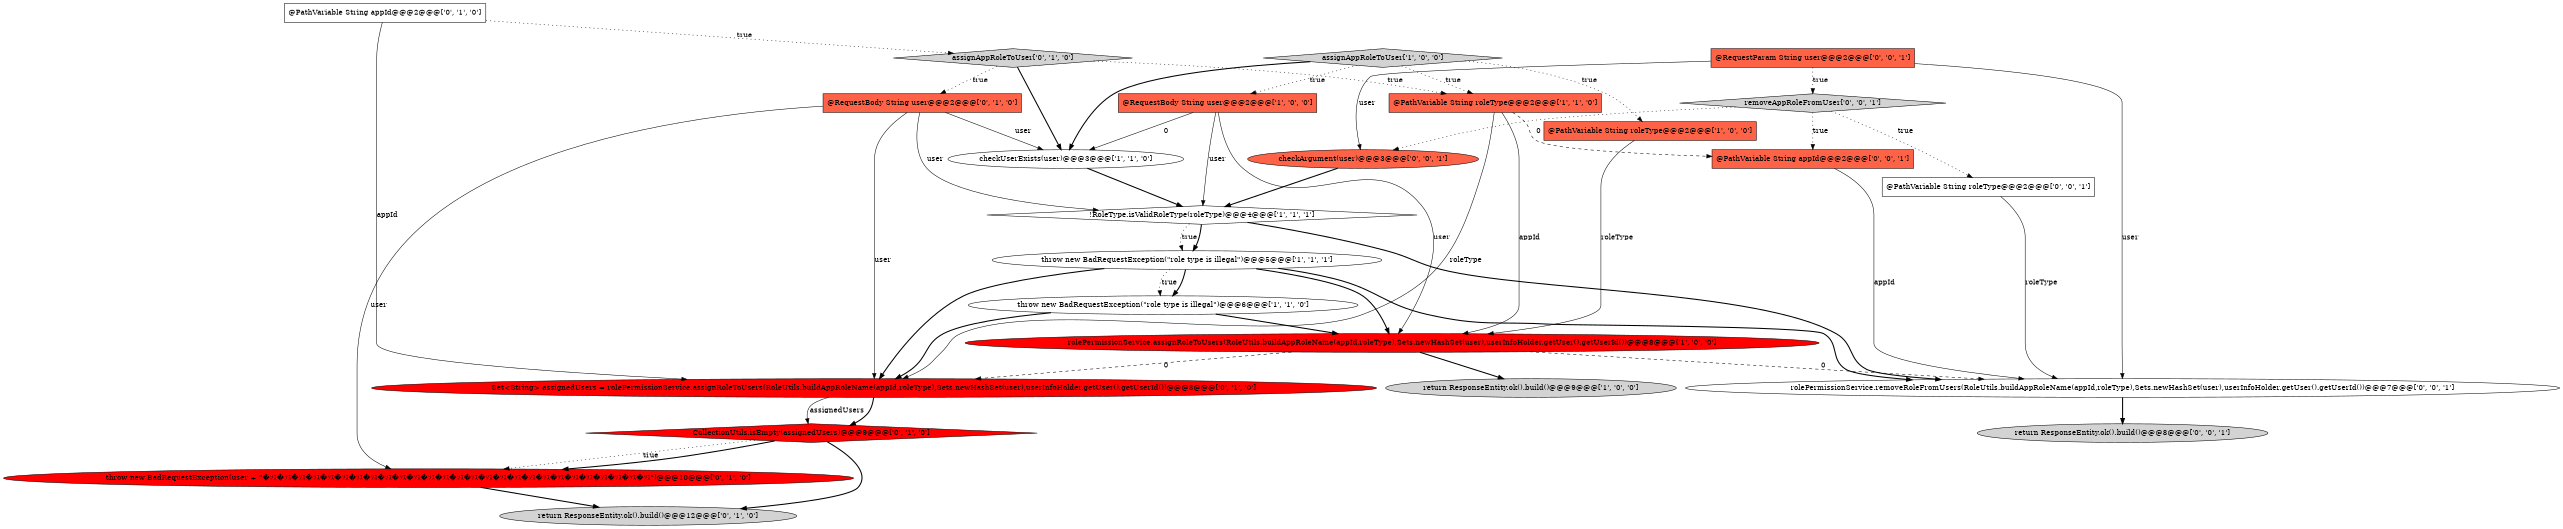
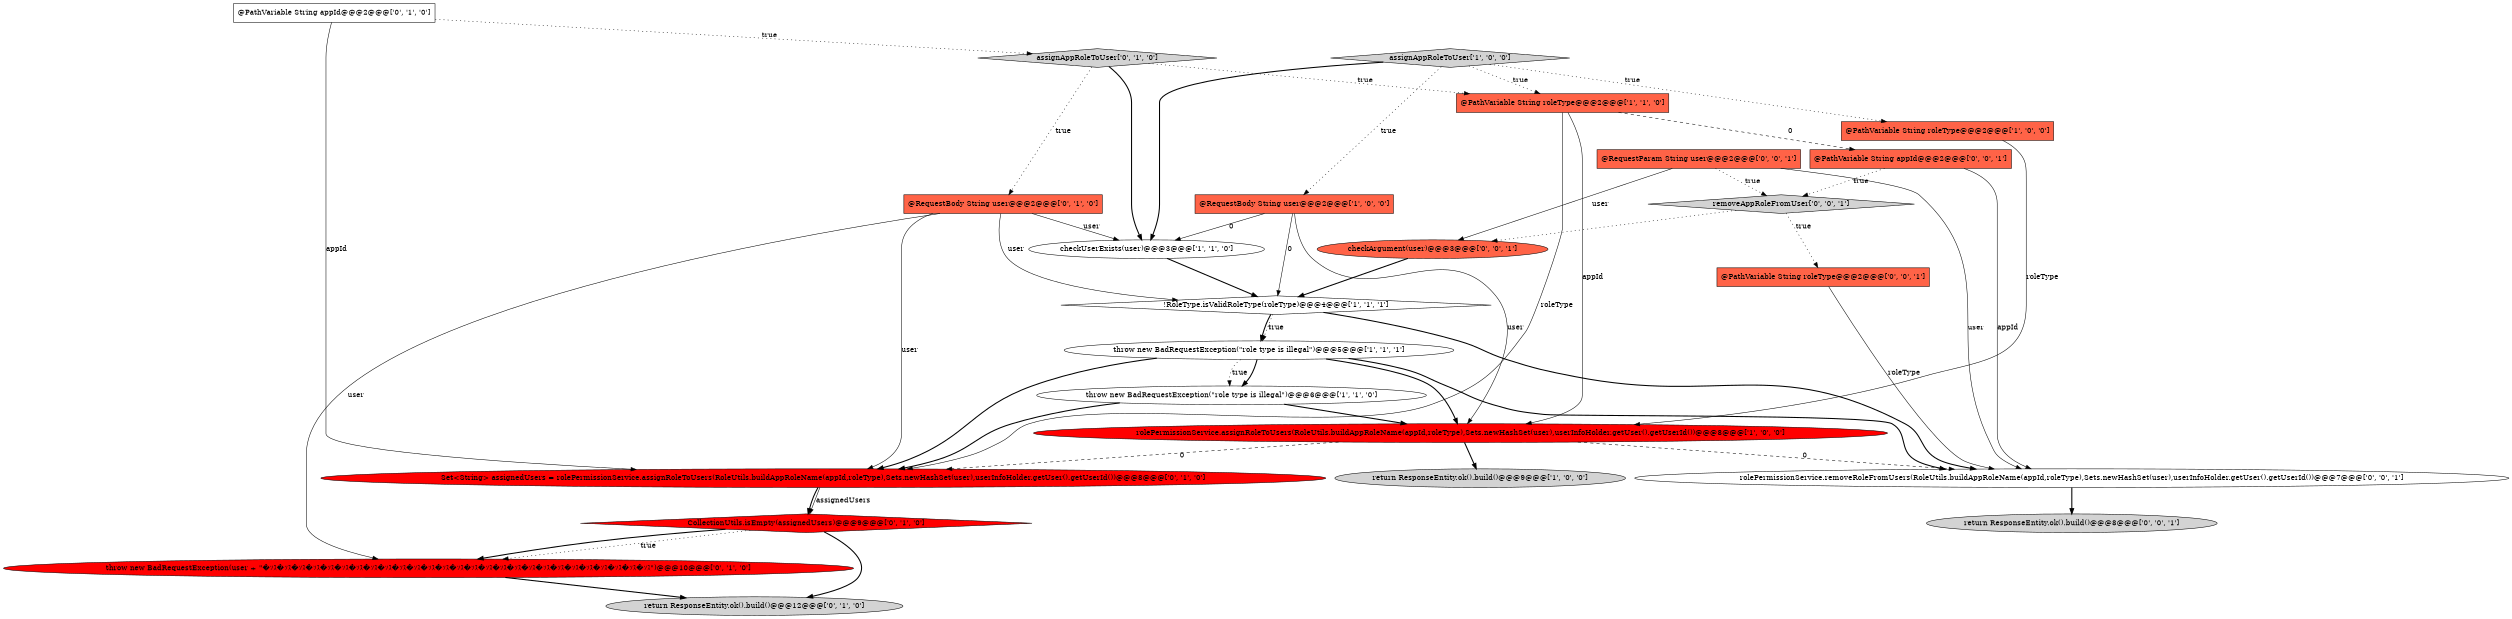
edge "removeAppRoleFromUser['0', '0', '1']" -> "@PathVariable String appId@@@2@@@['0', '0', '1']": reversed
edge "@RequestBody String user@@@2@@@['1', '0', '0']" -> "!RoleType.isValidRoleType(roleType)@@@4@@@['1', '1', '1']": label "user" -> "0"
node "@PathVariable String roleType@@@2@@@['0', '0', '1']": fillcolor white -> tomato
